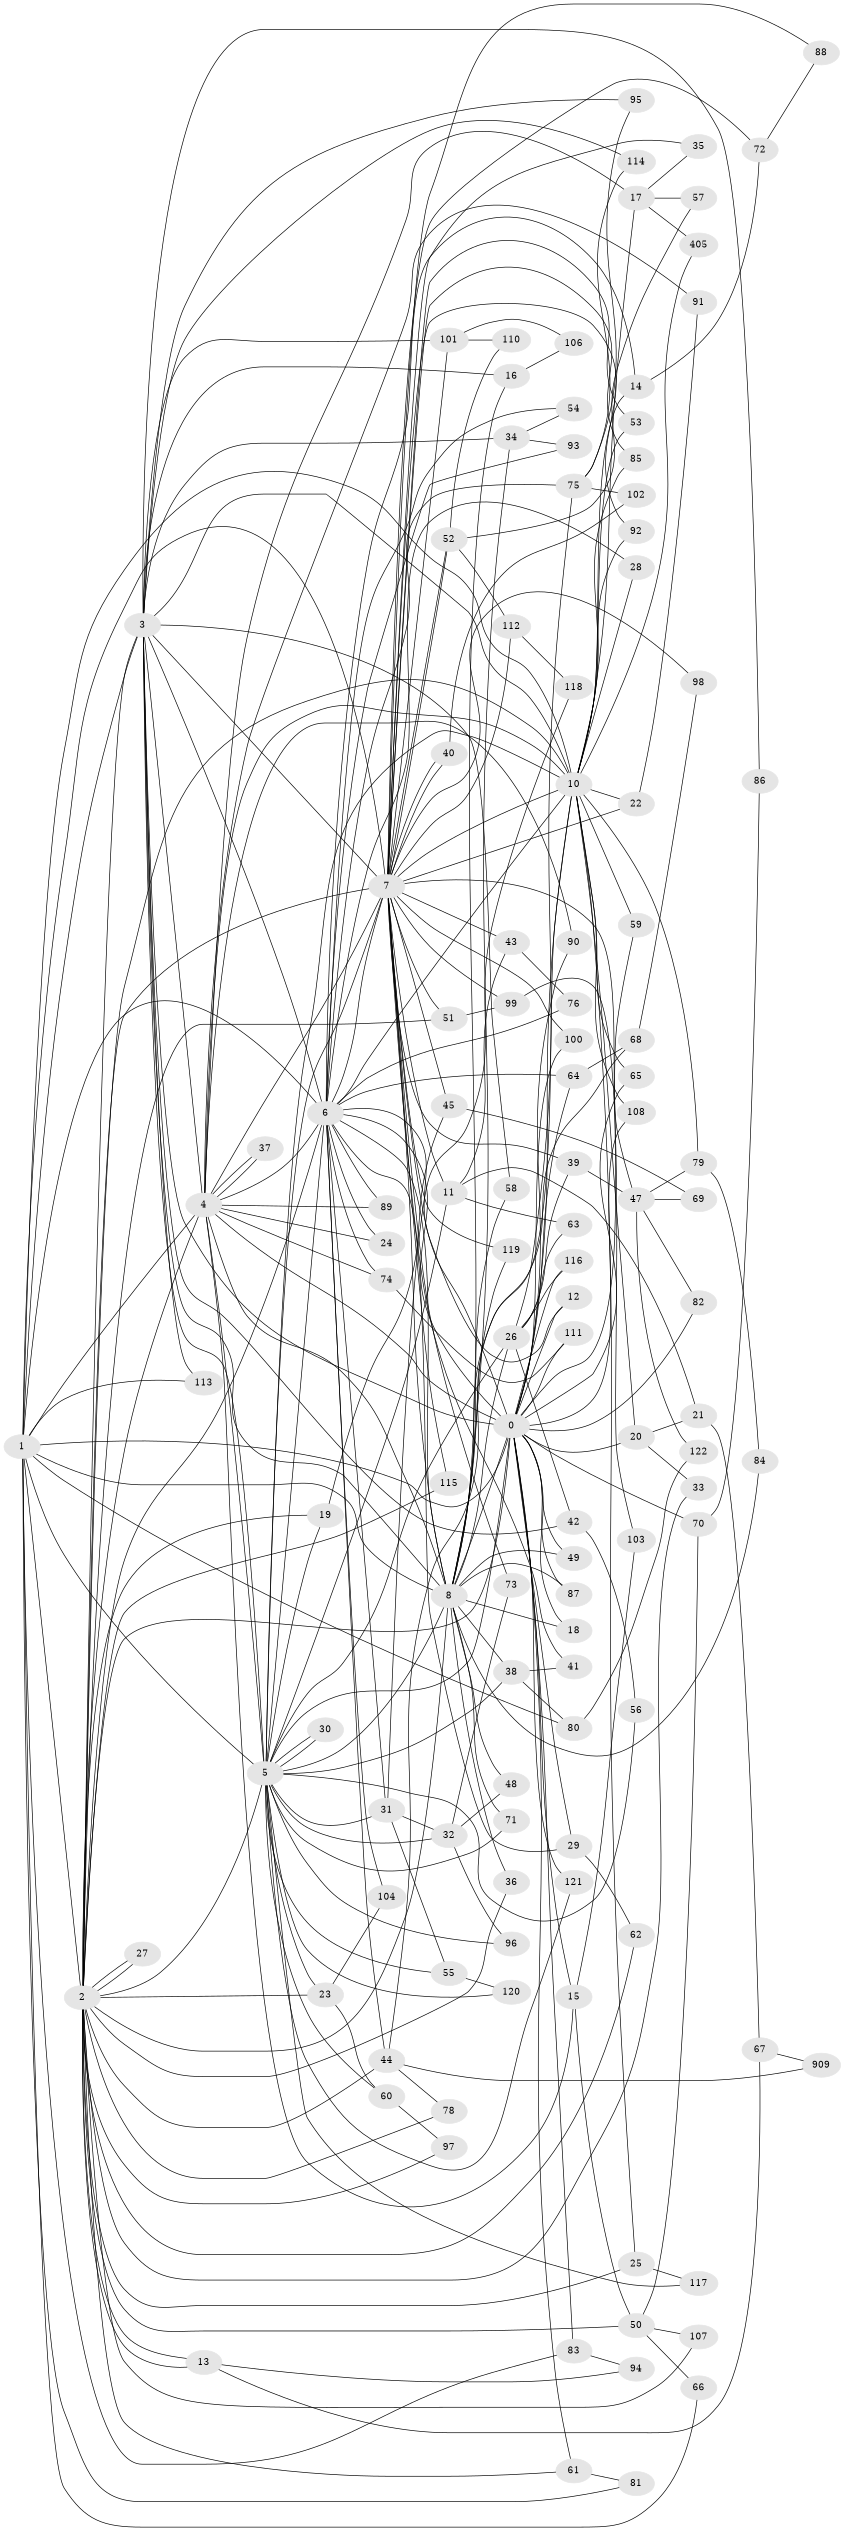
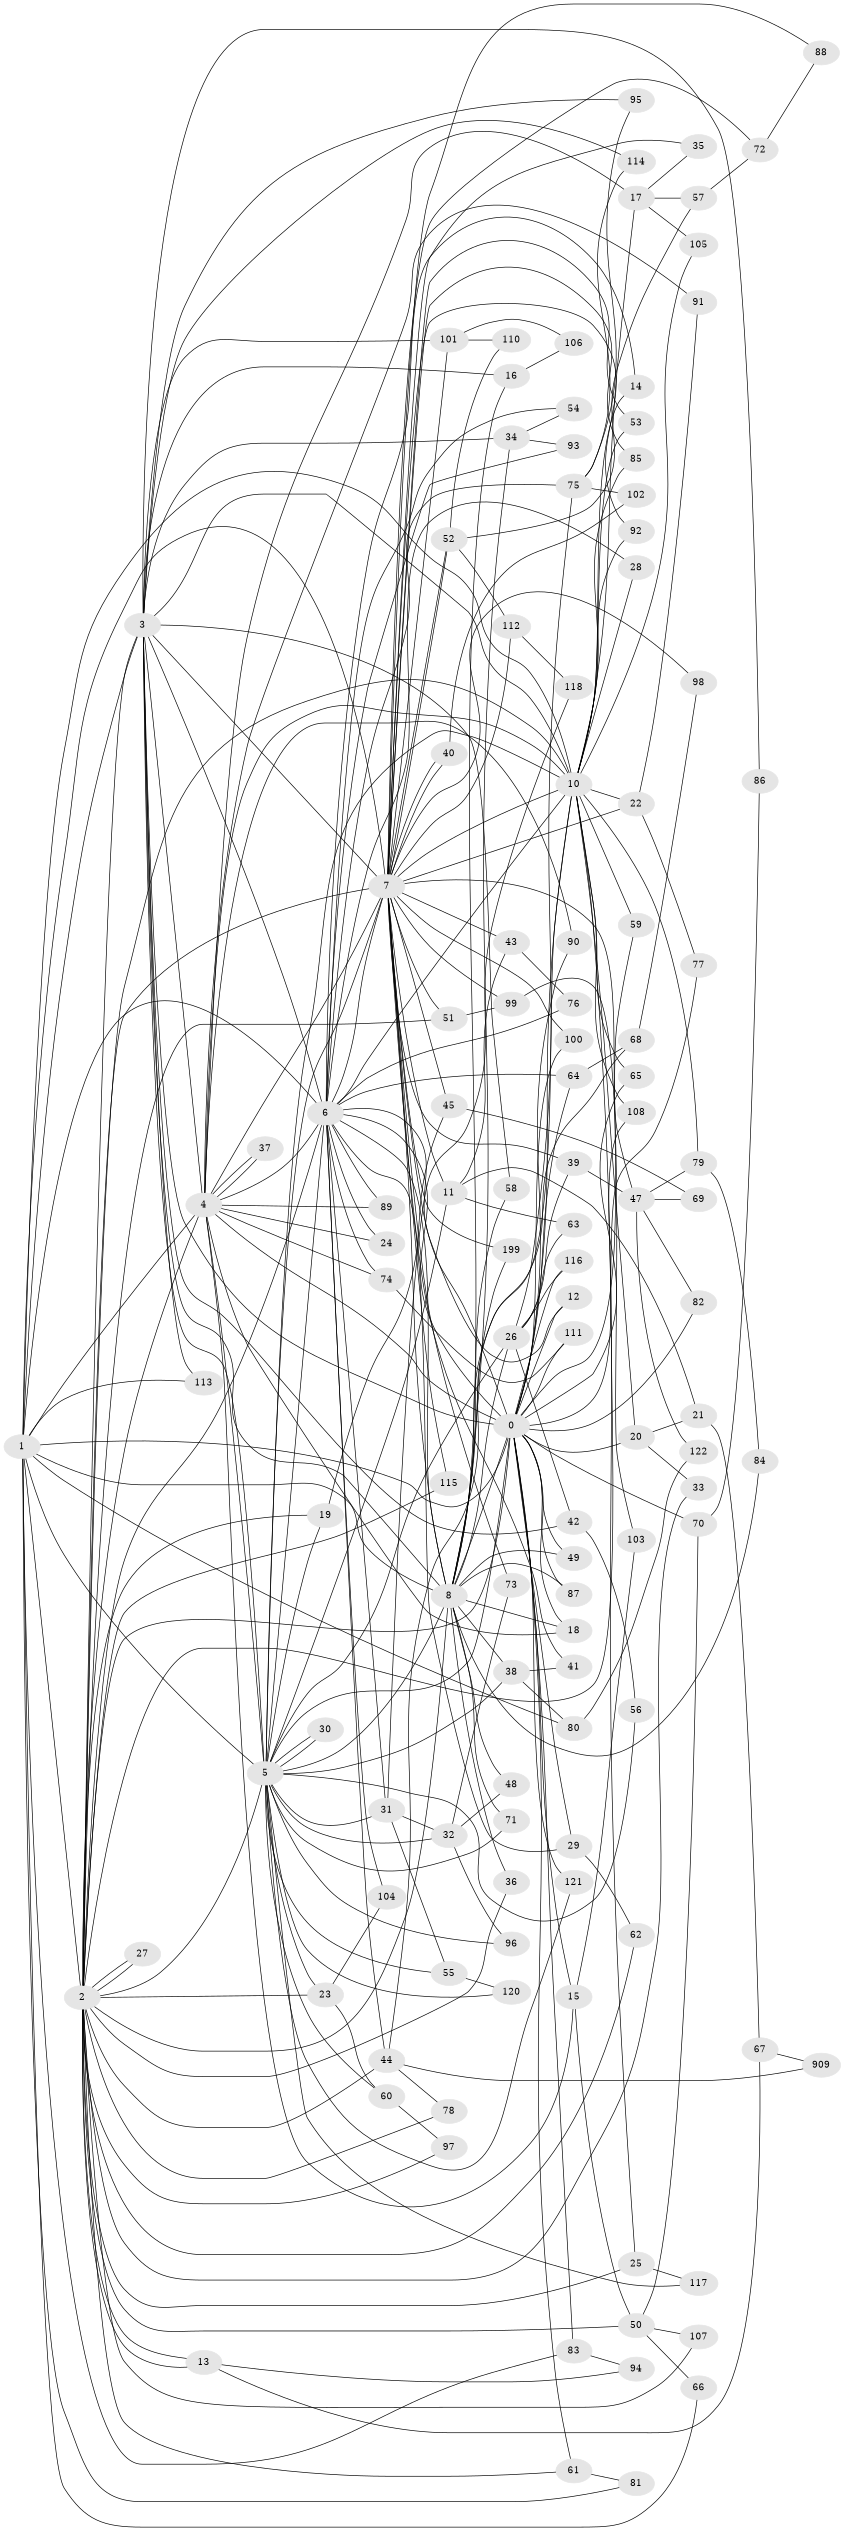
node "405": label "405" -> "105"
edge "72" -- "14": now "72" -- "57"
node "77": added
node "119": label "119" -> "199"
edge "4" -- "8": now "4" -- "18"
